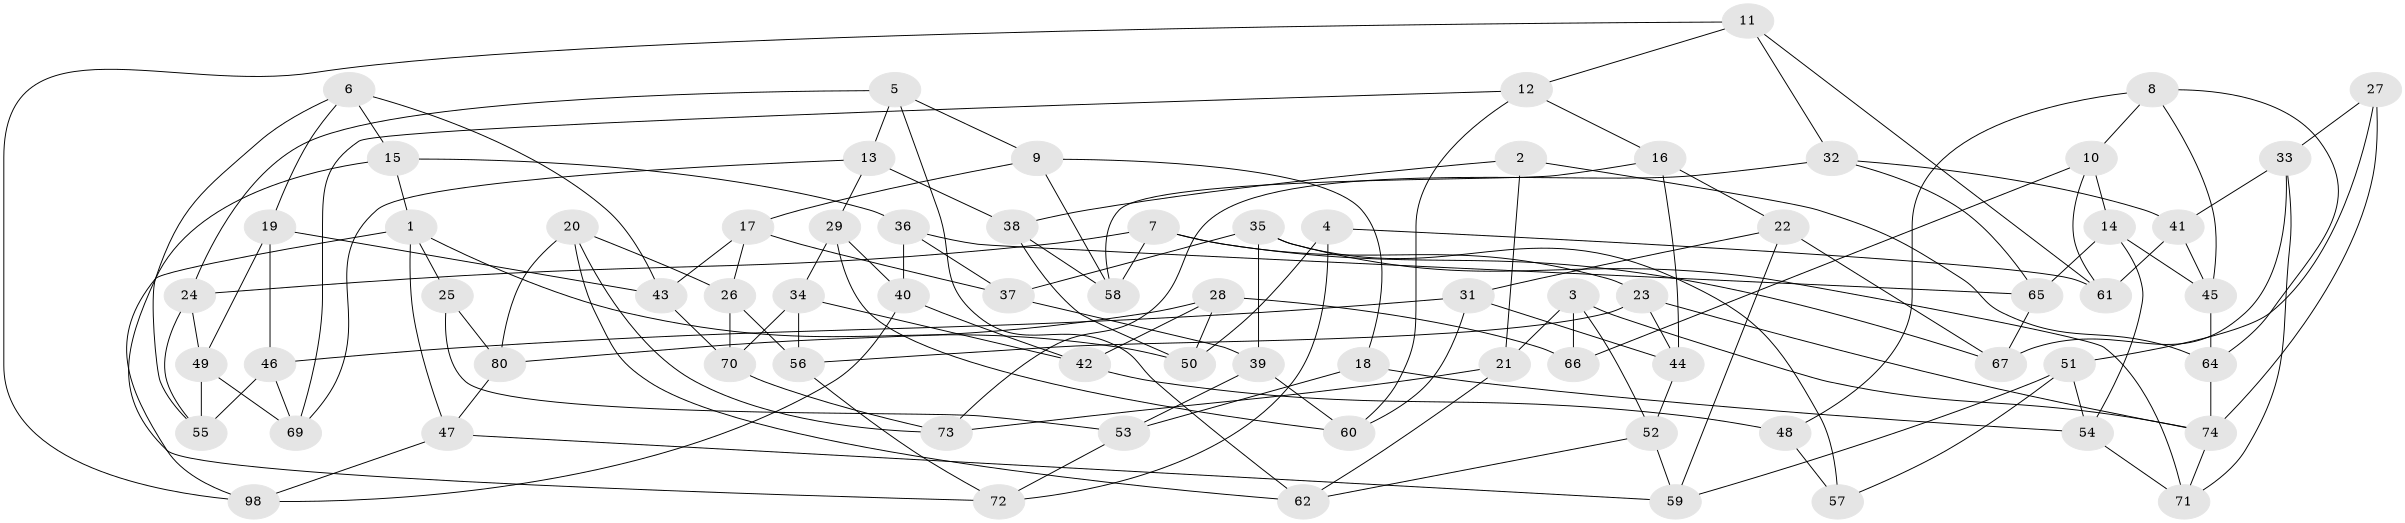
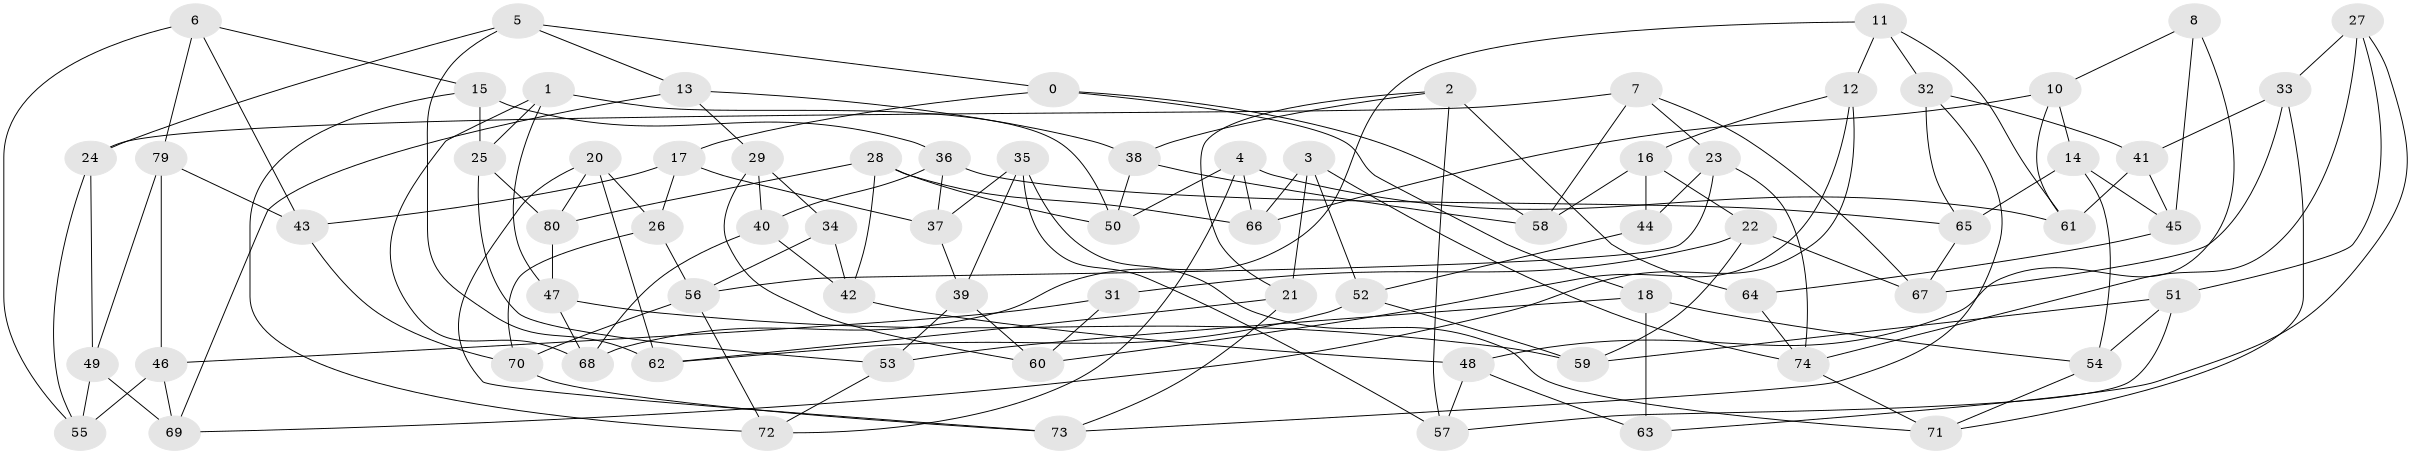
node "9": label "9" -> "0"
edge "8" -- "64": removed
edge "4" -- "66": added
edge "15" -- "1": now "15" -- "25"
node "19": label "19" -> "79"
edge "2" -- "57": added
edge "34" -- "70": now "56" -- "70"
edge "31" -- "44": removed
node "63": added
node "98": label "98" -> "68"
